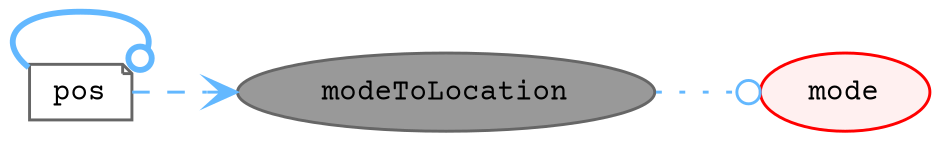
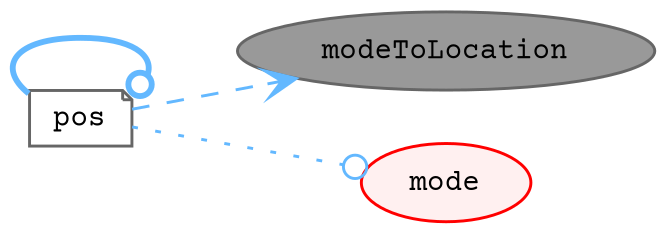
edge "modeToLocation" -> "mode": now "pos" -> "mode"
